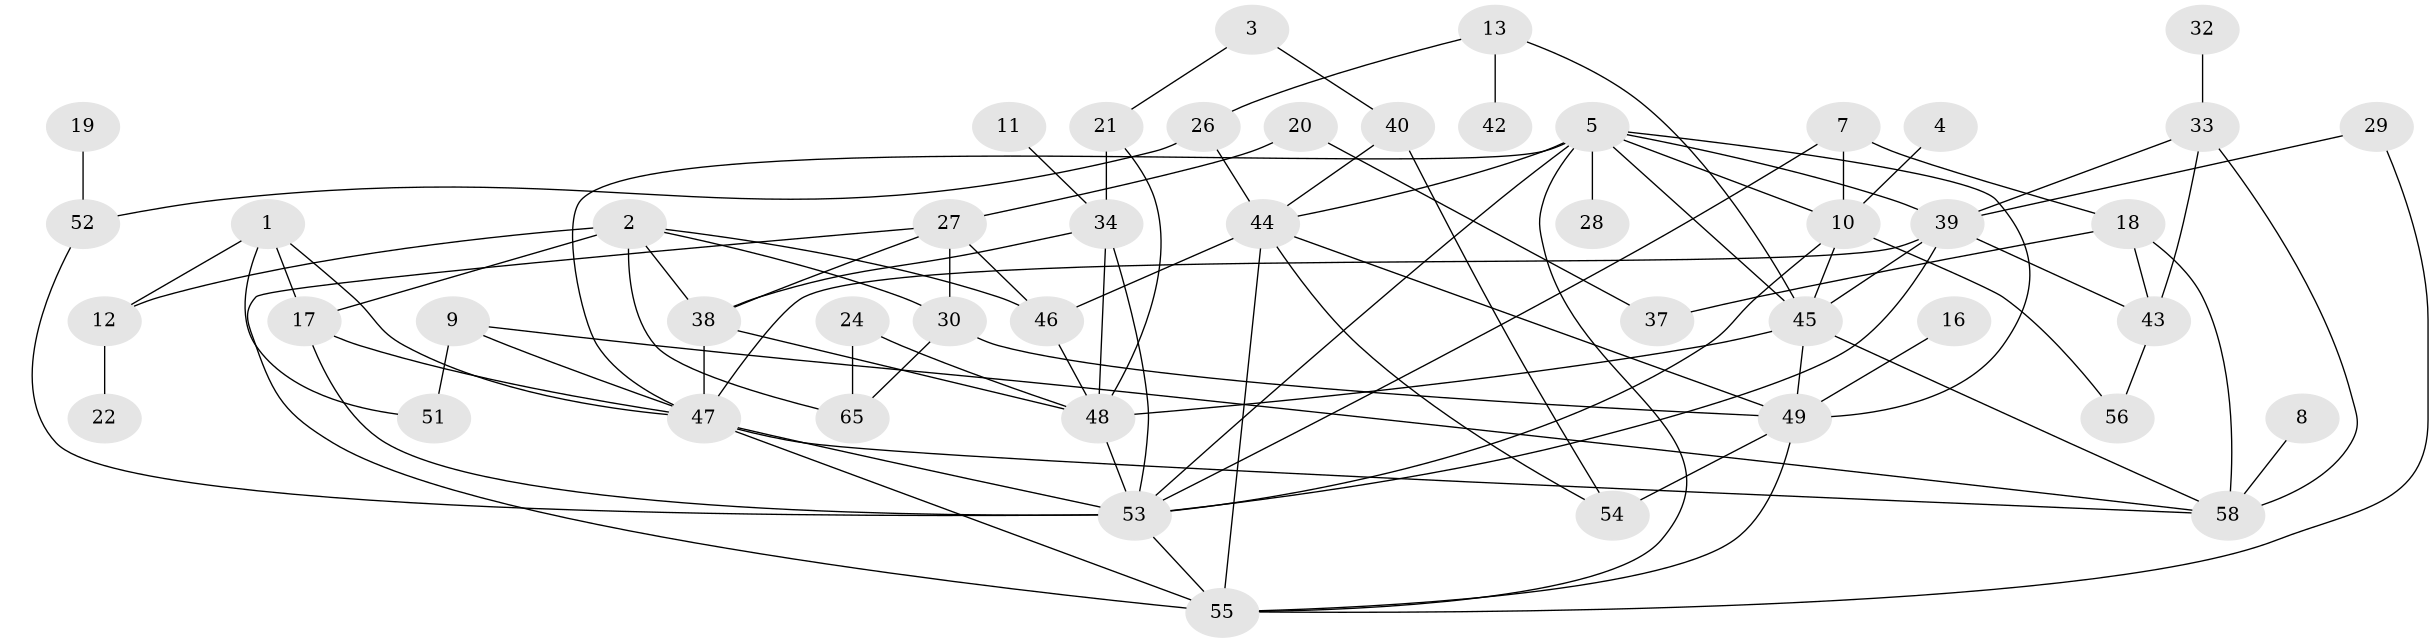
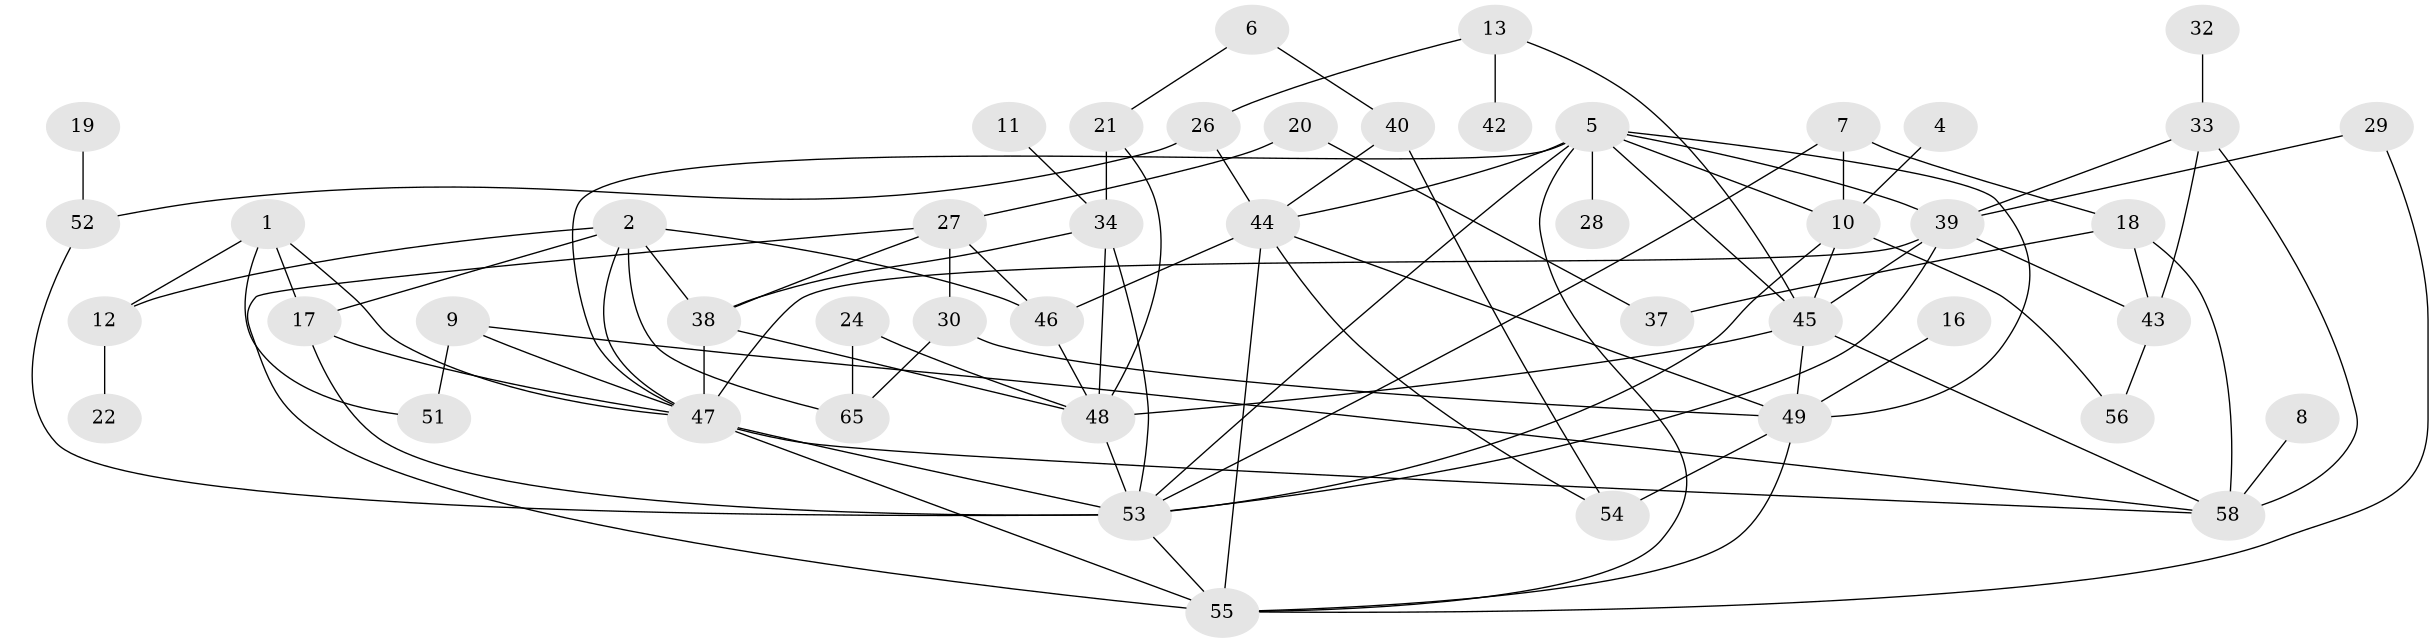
node "3": label "3" -> "6"
edge "2" -- "30": now "2" -- "47"
